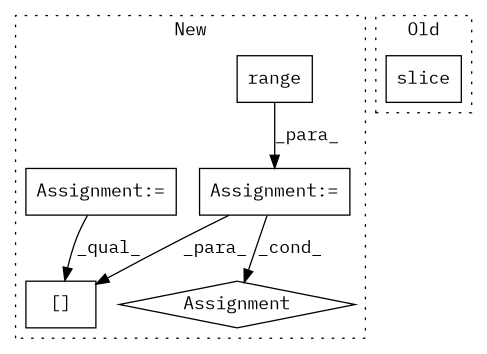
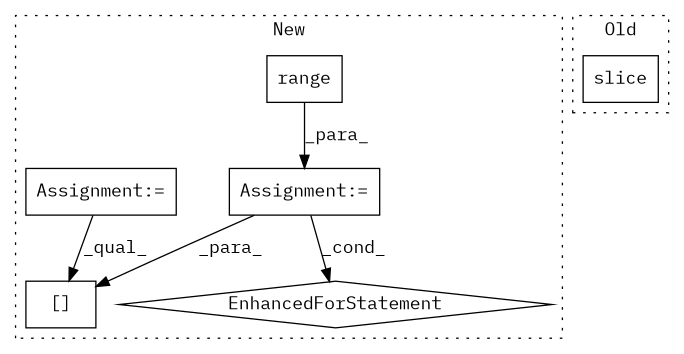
node "Assignment": label "Assignment" -> "EnhancedForStatement"
